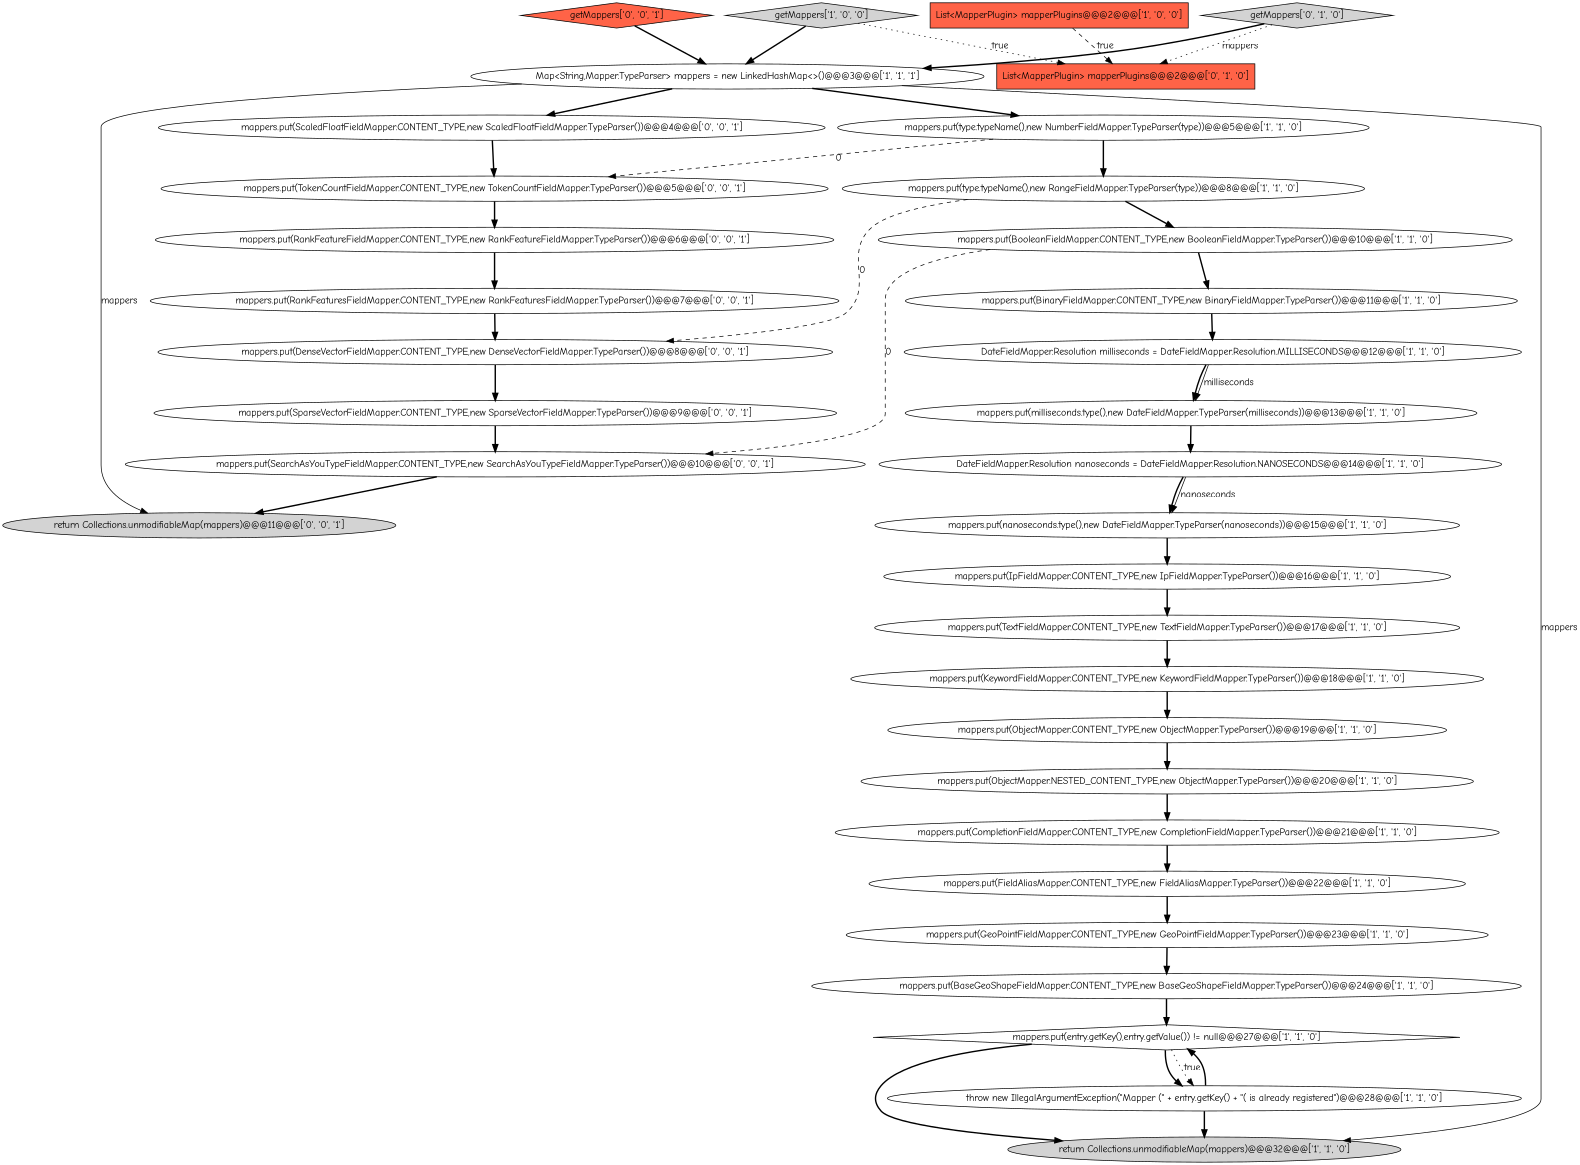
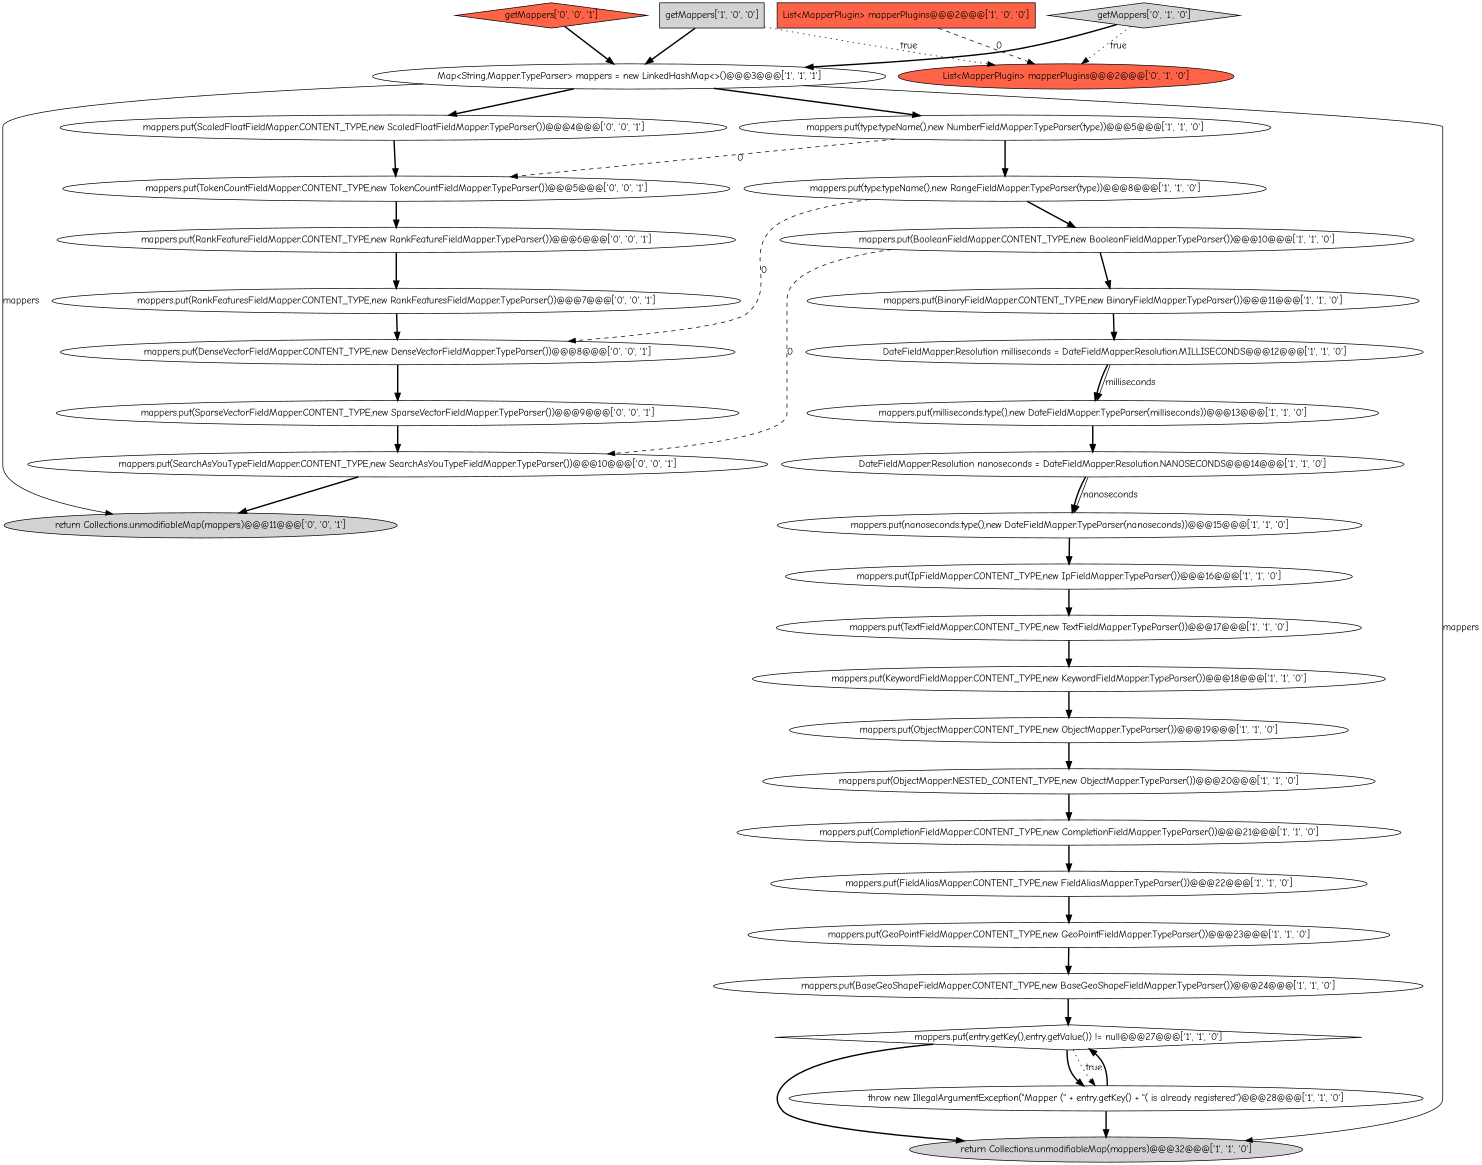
node "getMappers['1', '0', '0']": shape diamond -> box
edge "List<MapperPlugin> mapperPlugins@@@2@@@['1', '0', '0']" -> "List<MapperPlugin> mapperPlugins@@@2@@@['0', '1', '0']": label "true" -> "0"
edge "getMappers['0', '1', '0']" -> "List<MapperPlugin> mapperPlugins@@@2@@@['0', '1', '0']": label "mappers" -> "true"
node "List<MapperPlugin> mapperPlugins@@@2@@@['0', '1', '0']": shape box -> ellipse
